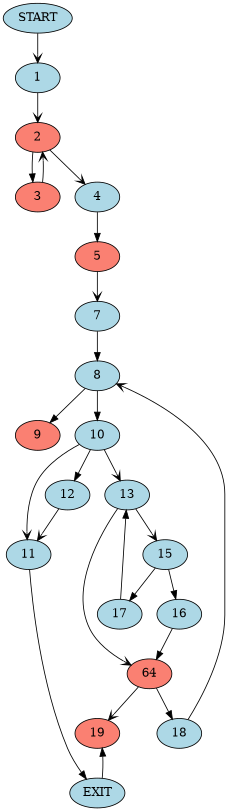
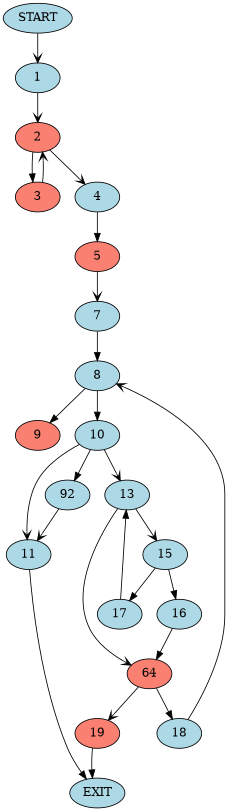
node "12": label "12" -> "92"
edge "EXIT" -> "19": reversed
